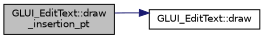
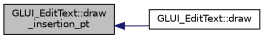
edge "GLUI_EditText::draw _insertion_pt" -> "GLUI_EditText::draw": reversed
